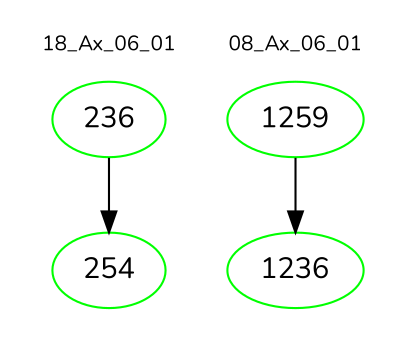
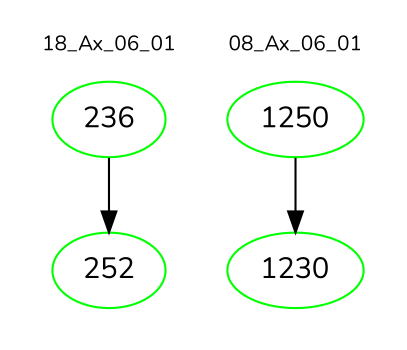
node "1259": label "1259" -> "1250"
node "254": label "254" -> "252"
node "1236": label "1236" -> "1230"
